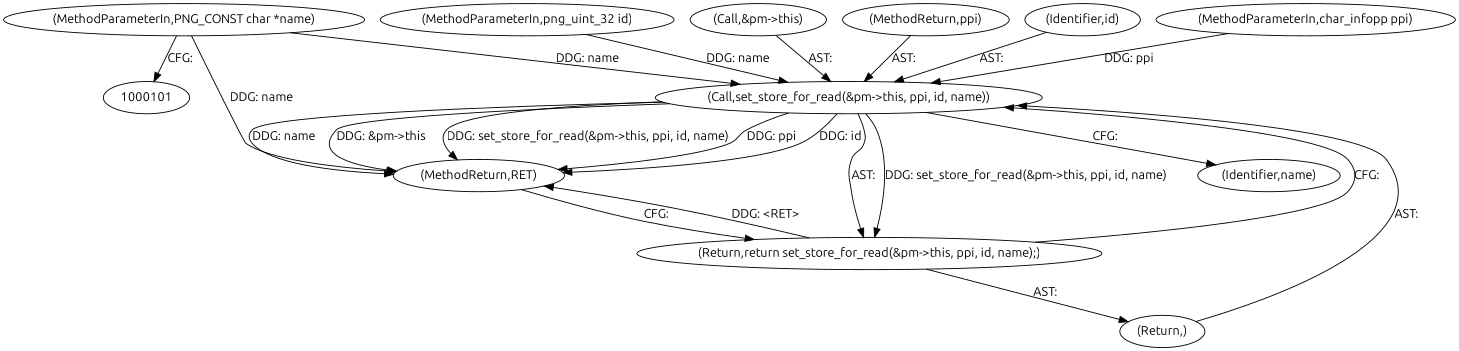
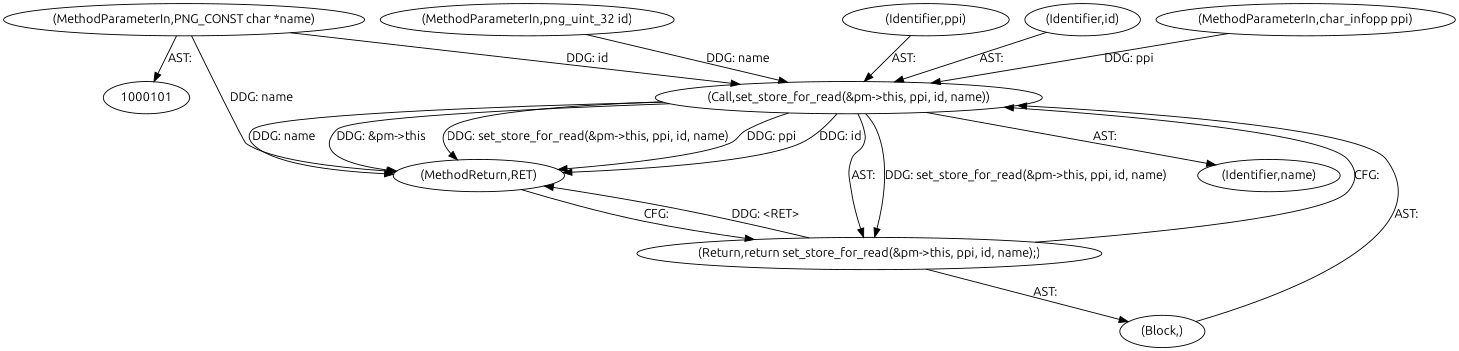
node "(Call,&pm->this)": removed
node "(MethodReturn,ppi)": label "(MethodReturn,ppi)" -> "(Identifier,ppi)"
edge "(MethodParameterIn,PNG_CONST char *name)" -> "1000101": label "CFG: " -> "AST: "
edge "(MethodParameterIn,PNG_CONST char *name)" -> "(Call,set_store_for_read(&pm->this, ppi, id, name))": label "DDG: name" -> "DDG: id"
edge "(Call,set_store_for_read(&pm->this, ppi, id, name))" -> "(Identifier,name)": label "CFG: " -> "AST: "
node "(Return,)": label "(Return,)" -> "(Block,)"
